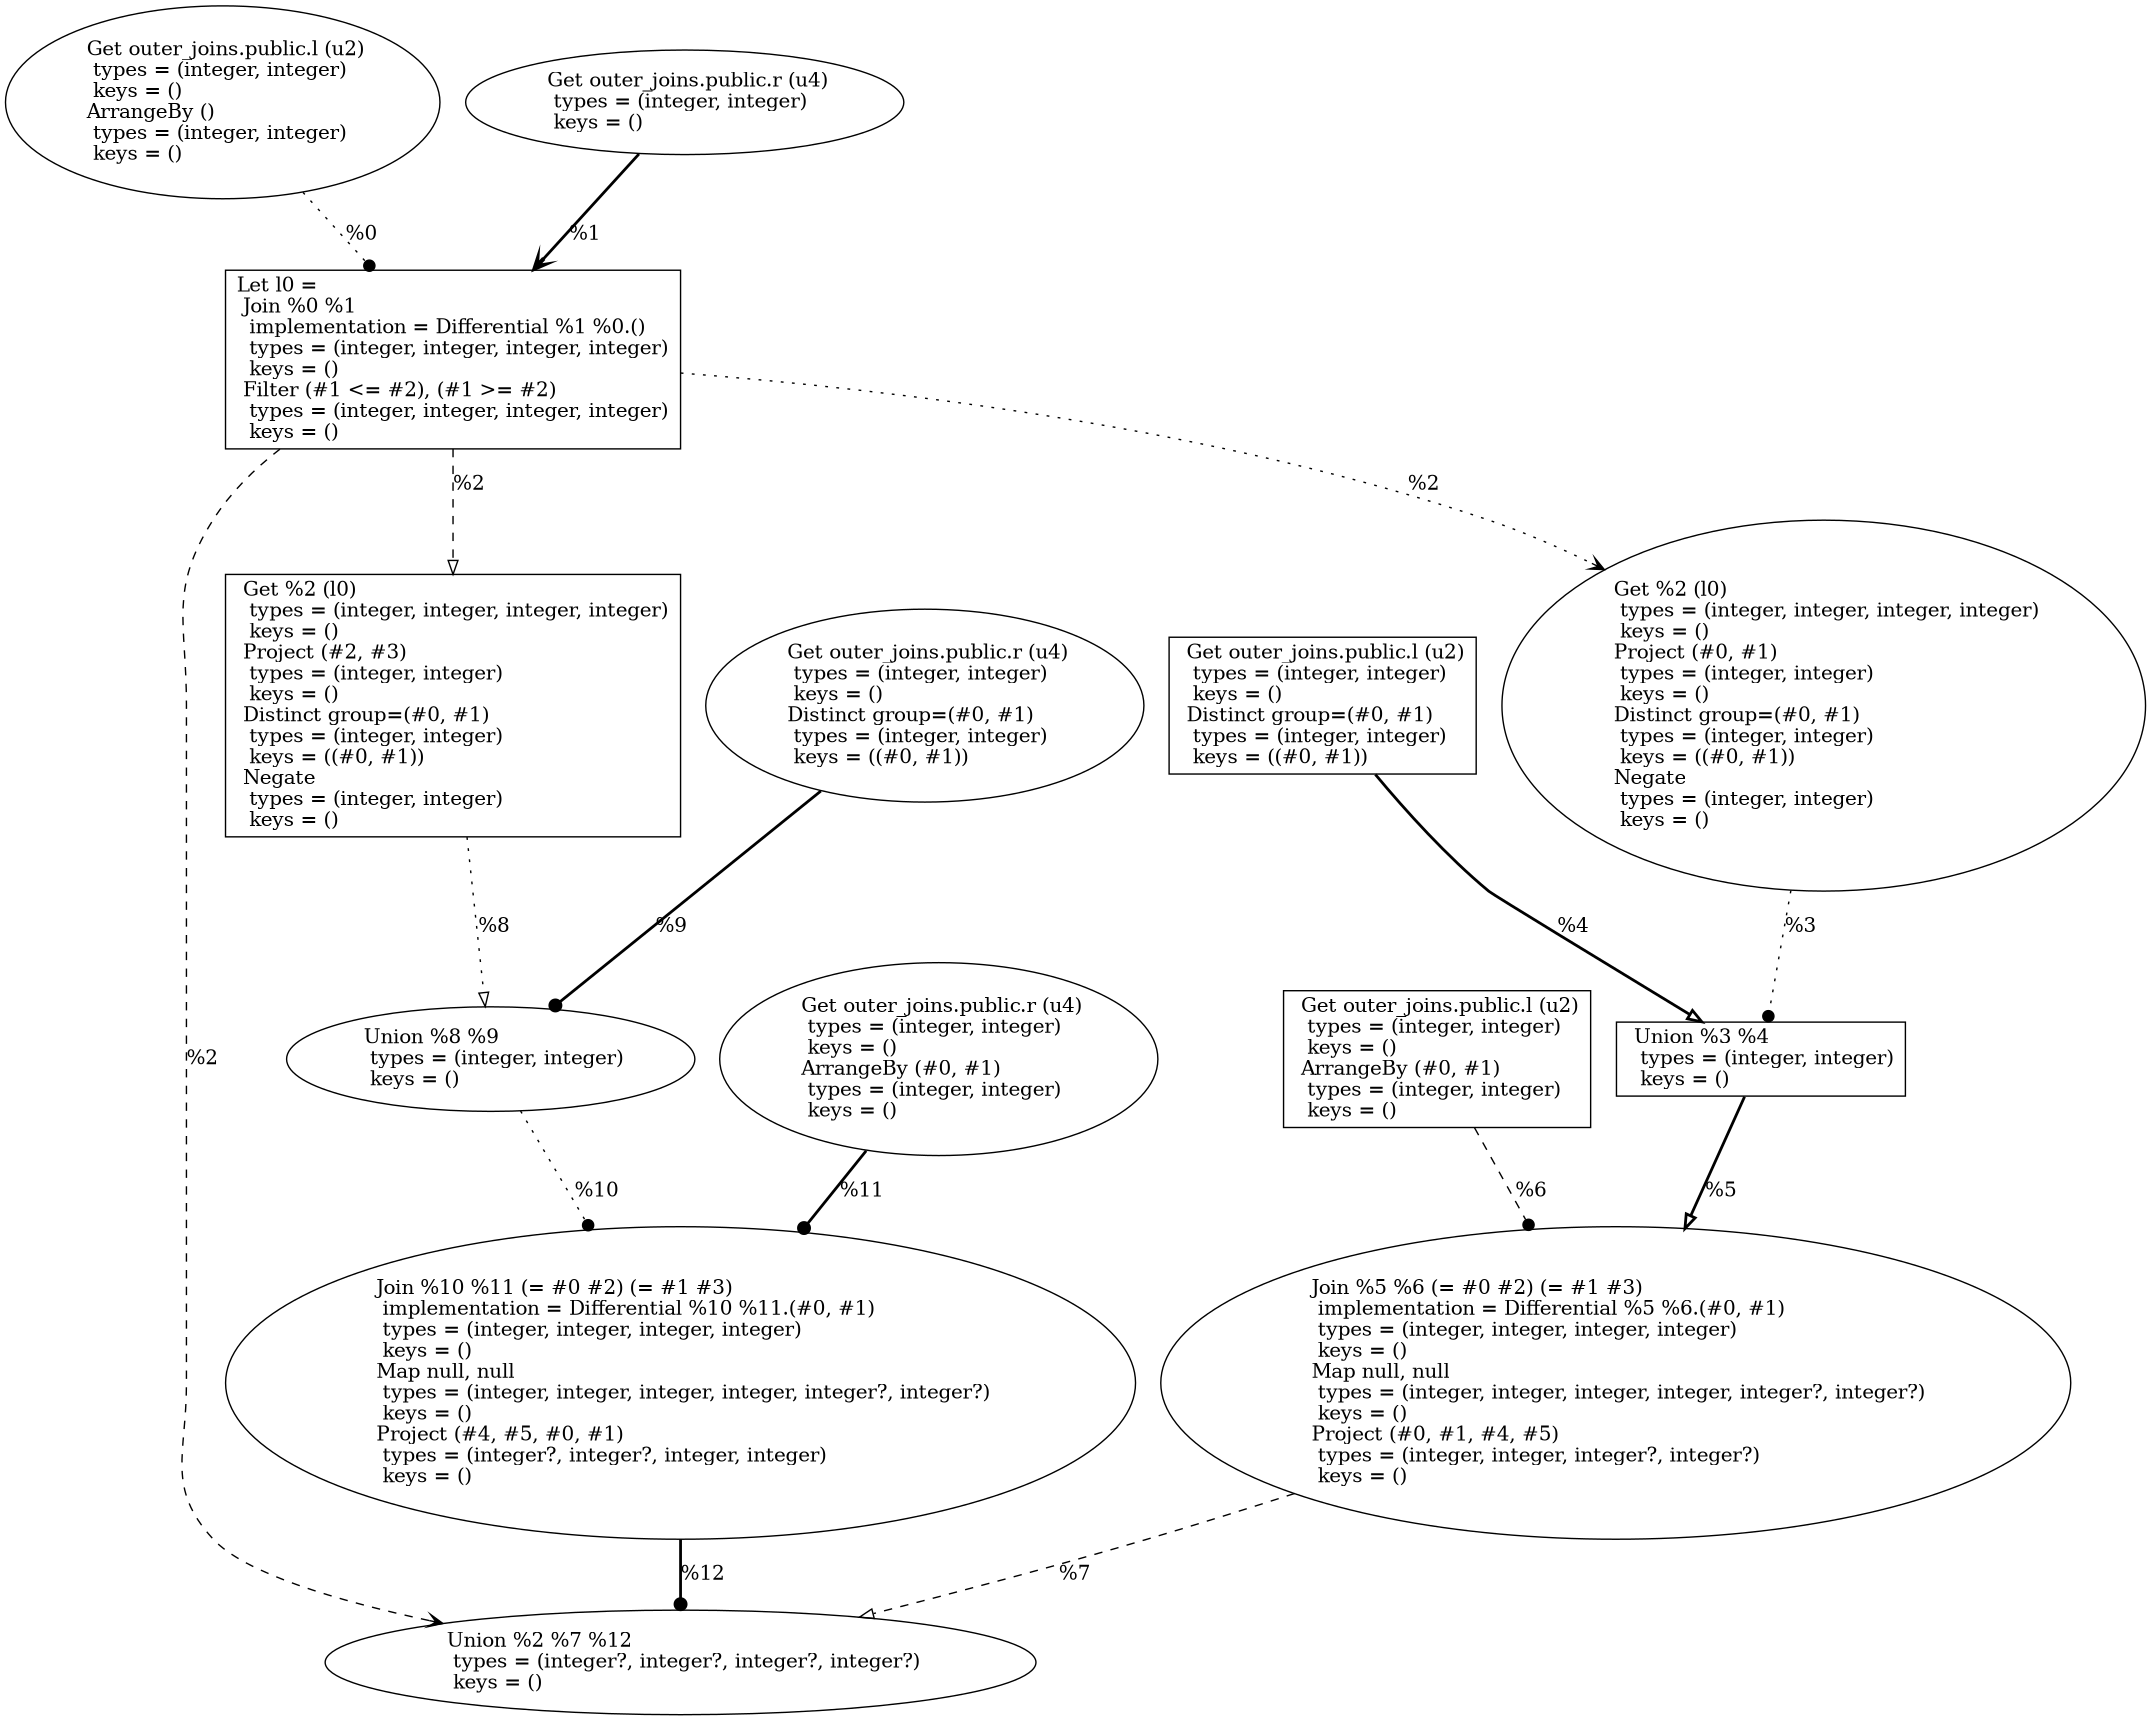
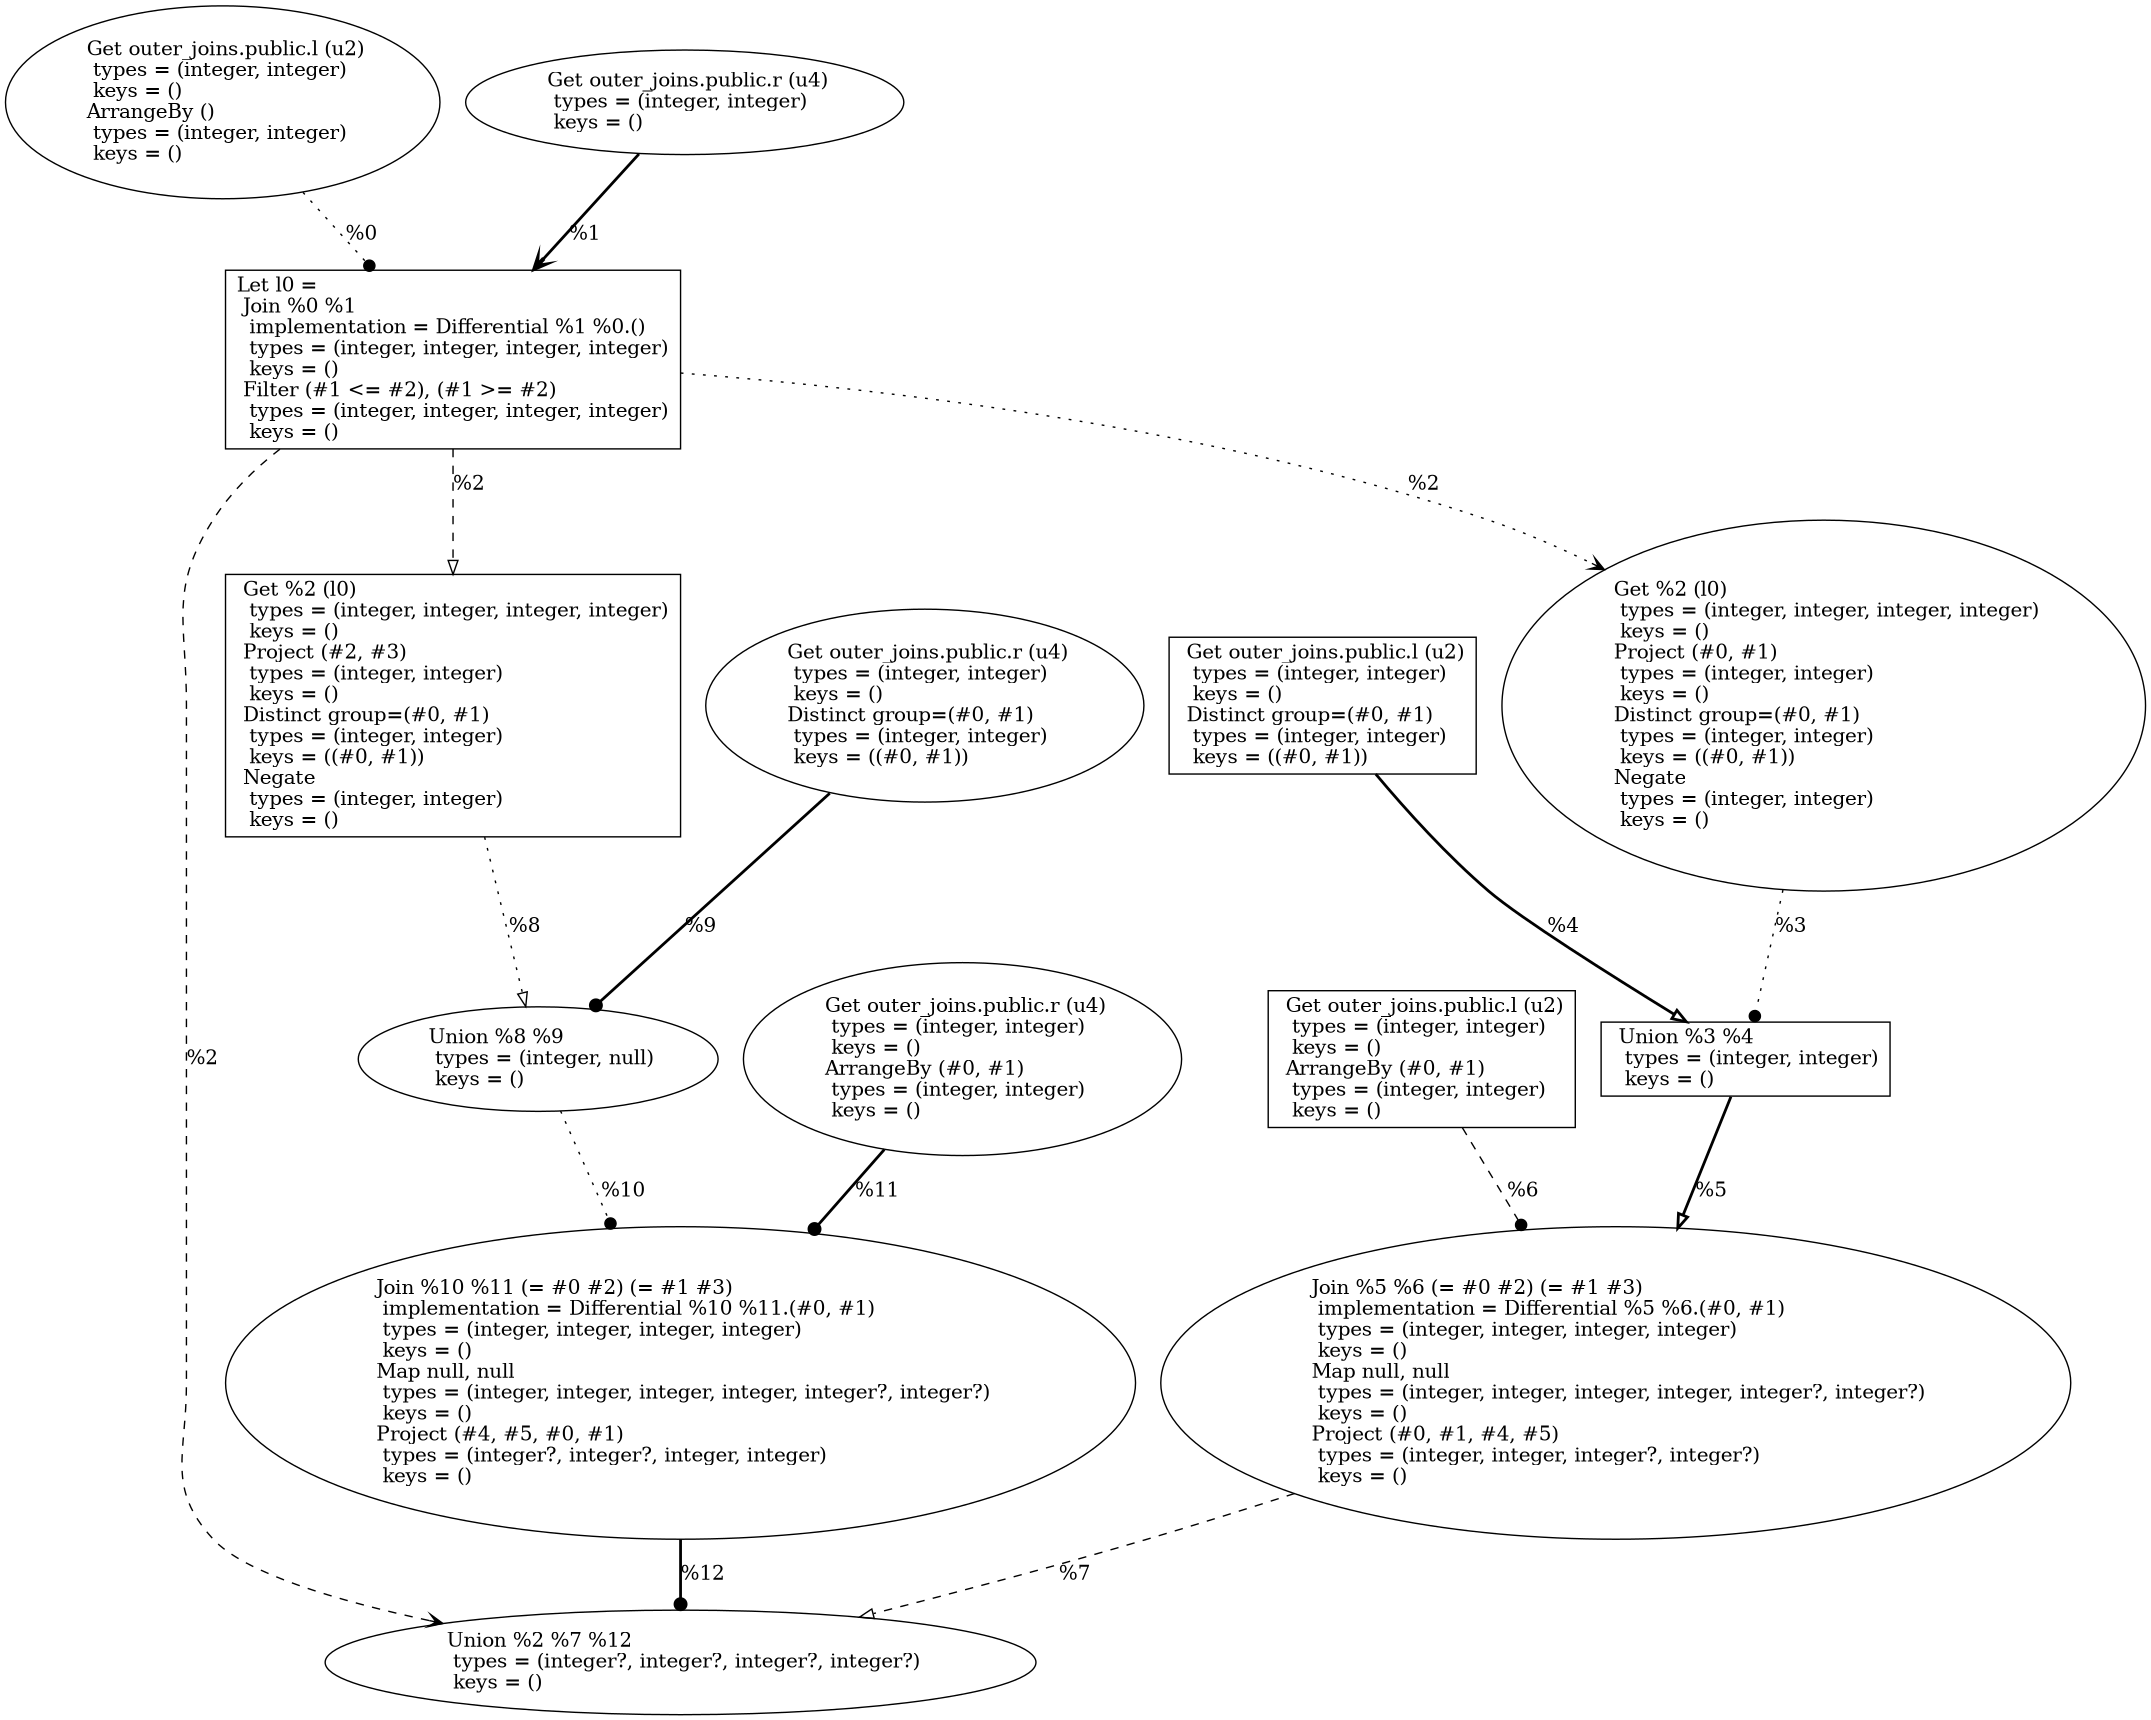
node "Union %8 %9 types = (integer, integer) keys = ()": label "Union %8 %9 types = (integer, integer) keys = ()" -> "Union %8 %9 types = (integer, null) keys = ()"
